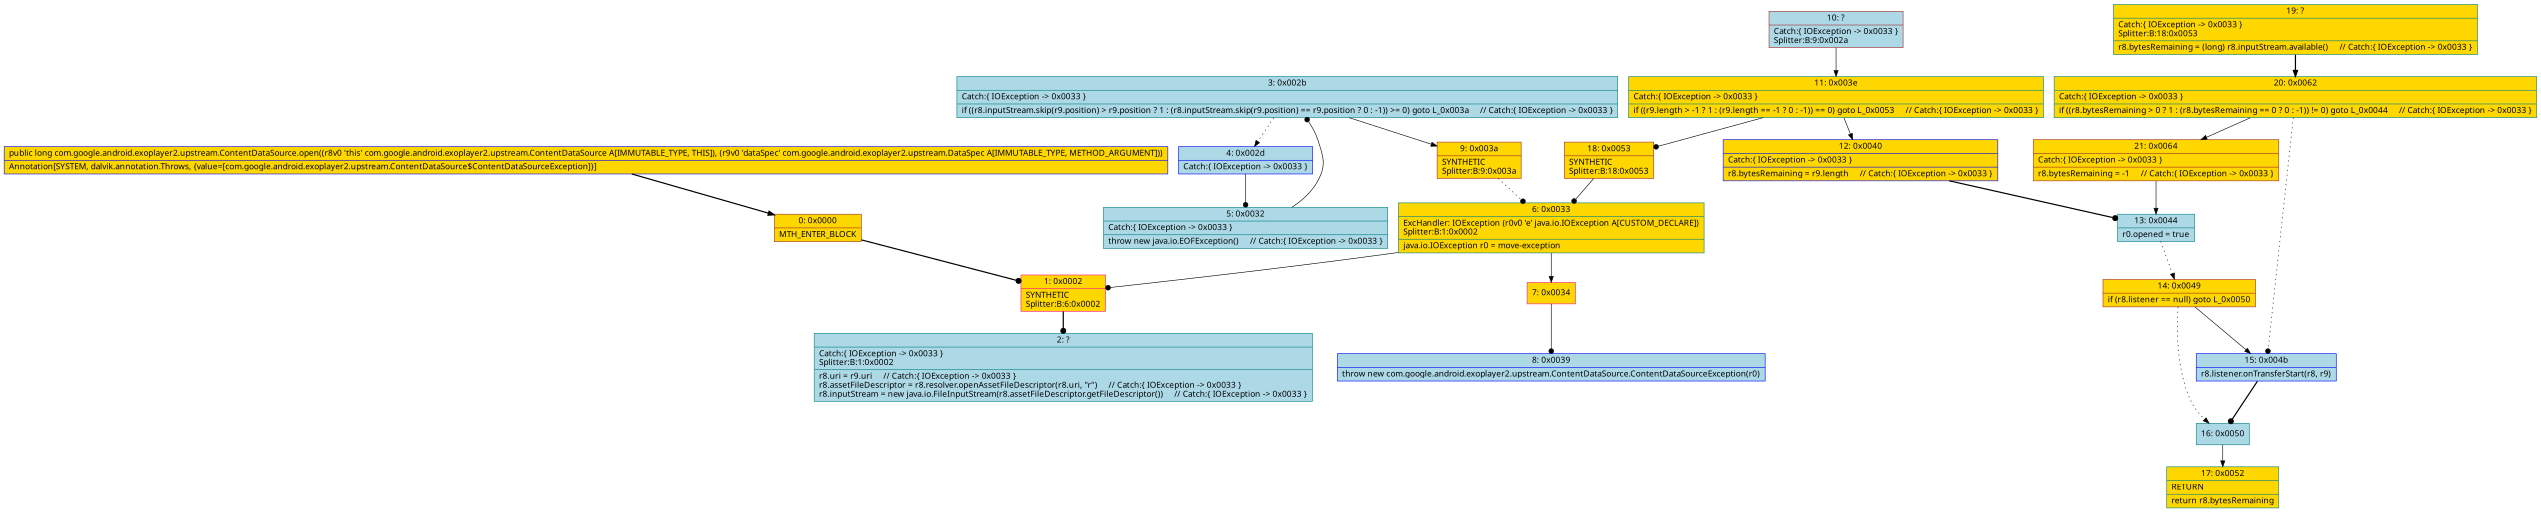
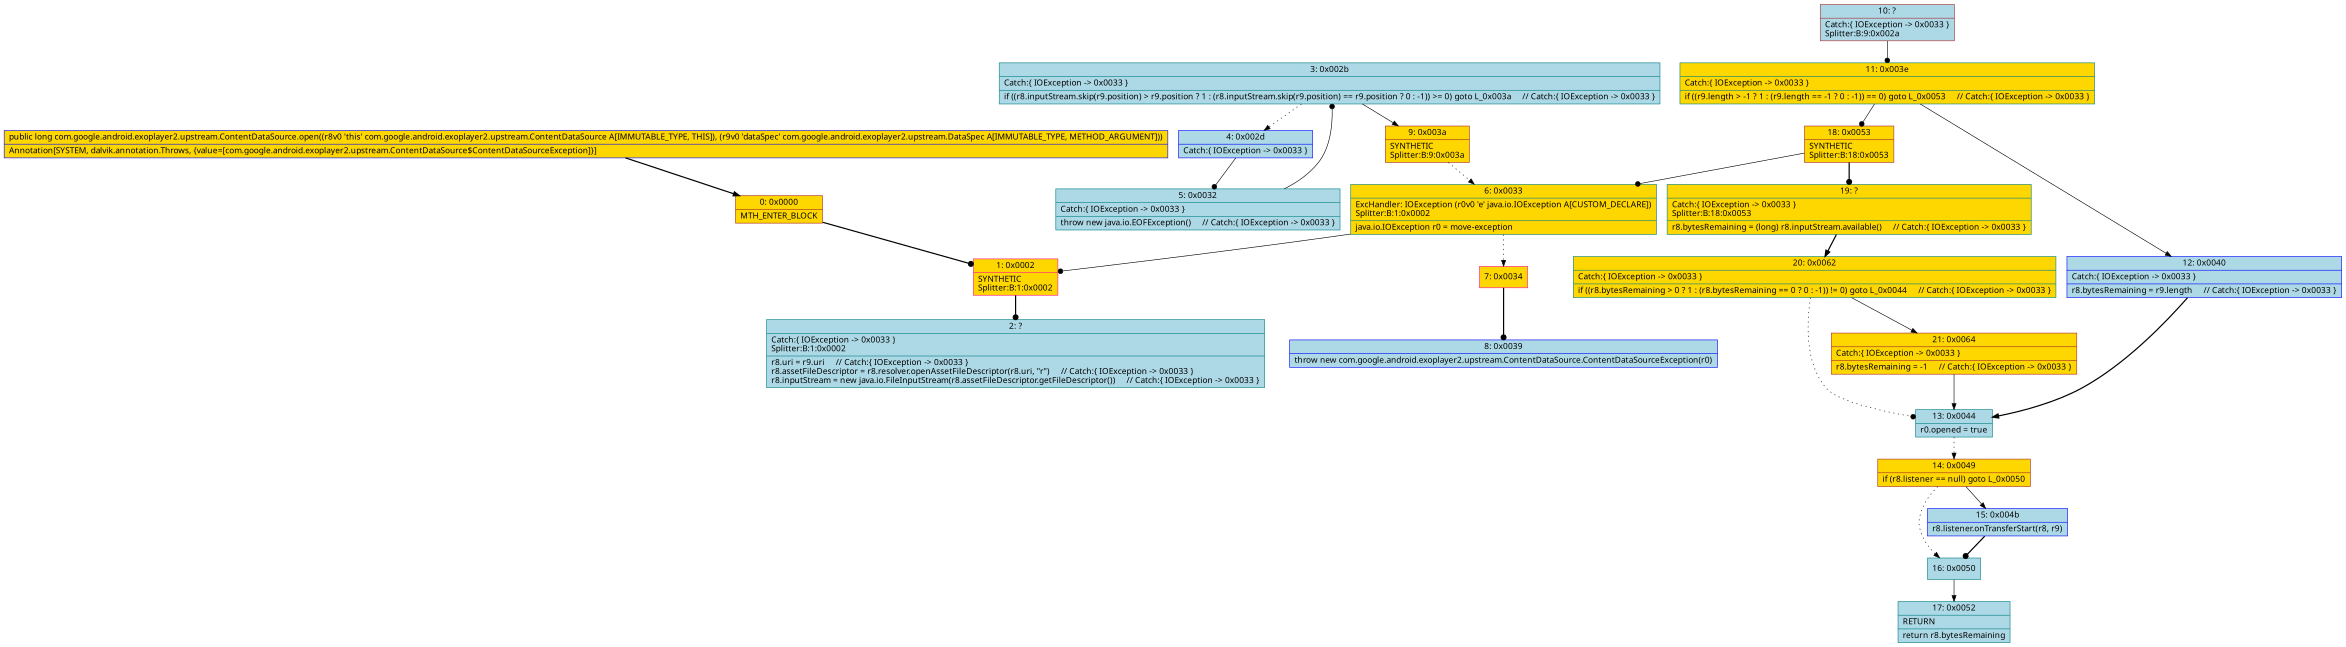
edge "10: ?" -> "11: 0x003e": arrowhead normal -> dot
node "12: 0x0040": fillcolor gold -> lightblue
edge "18: 0x0053" -> "19: ?": added
edge "9: 0x003a" -> "6: 0x0033": arrowhead dot -> normal
edge "12: 0x0040" -> "13: 0x0044": arrowhead dot -> normal
edge "20: 0x0062" -> "15: 0x004b": now "20: 0x0062" -> "13: 0x0044"
edge "6: 0x0033" -> "7: 0x0034": style solid -> dotted
node "1: 0x0002": text "Splitter:B:6:0x0002" -> "Splitter:B:1:0x0002"
edge "7: 0x0034" -> "8: 0x0039": style solid -> bold
node "17: 0x0052": fillcolor gold -> lightblue
